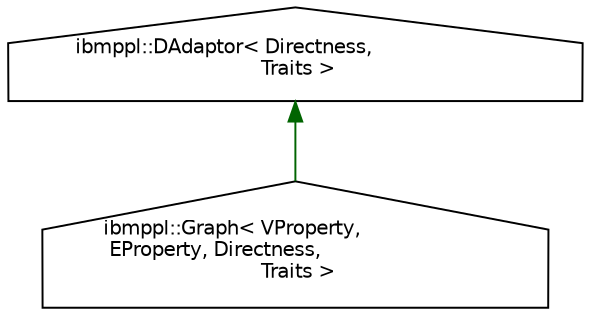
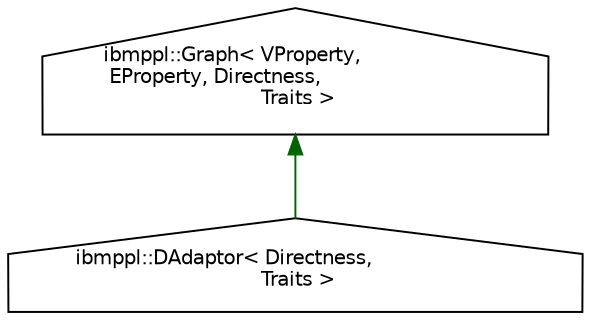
edge "ibmppl::Graph< VProperty, EProperty, Directness, Traits >" -> "ibmppl::DAdaptor< Directness, Traits >": reversed
